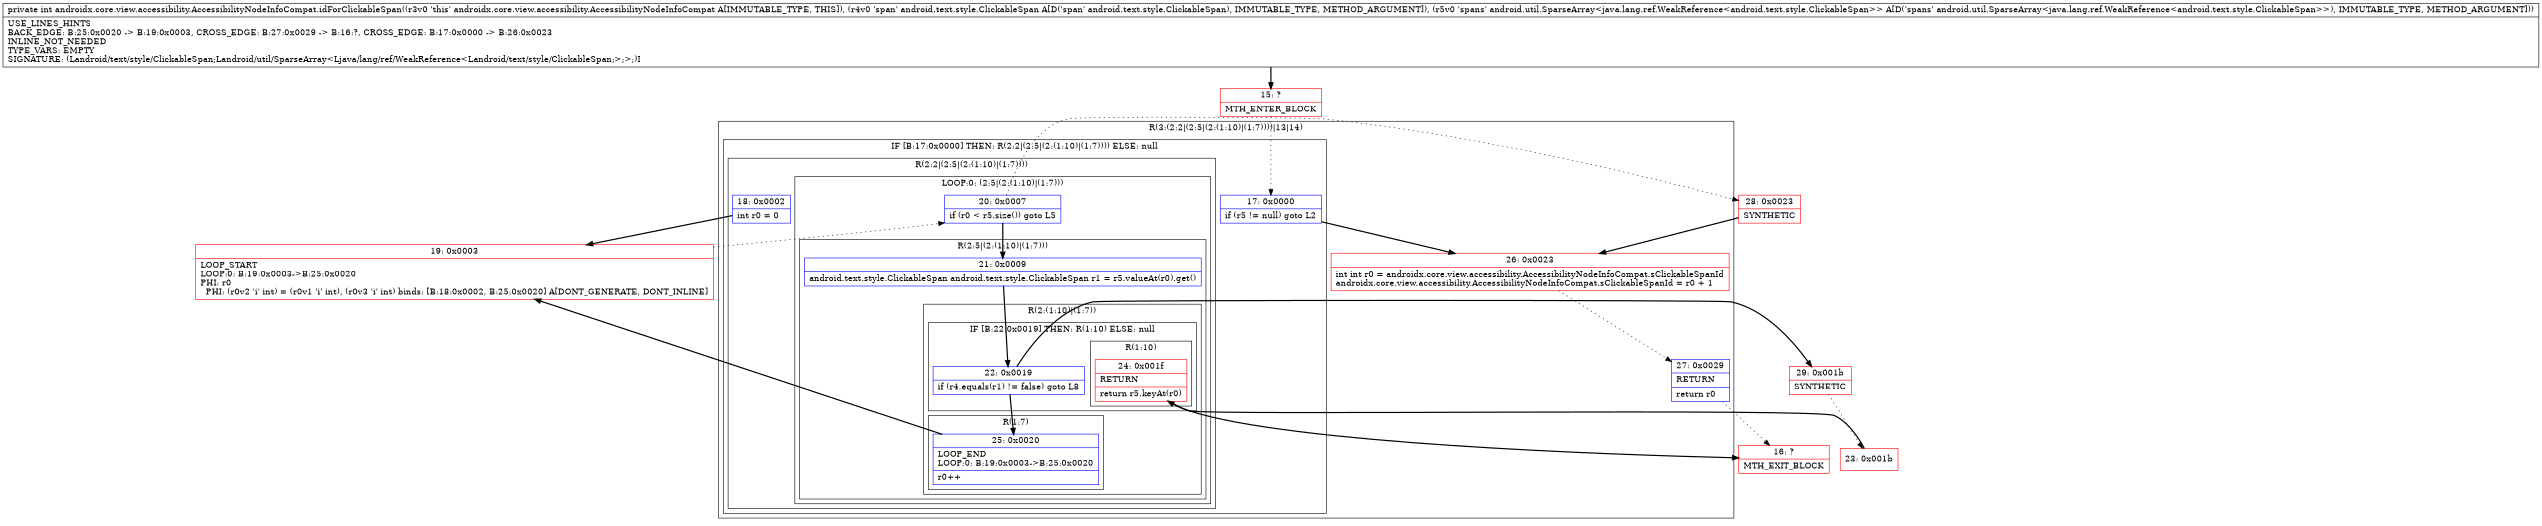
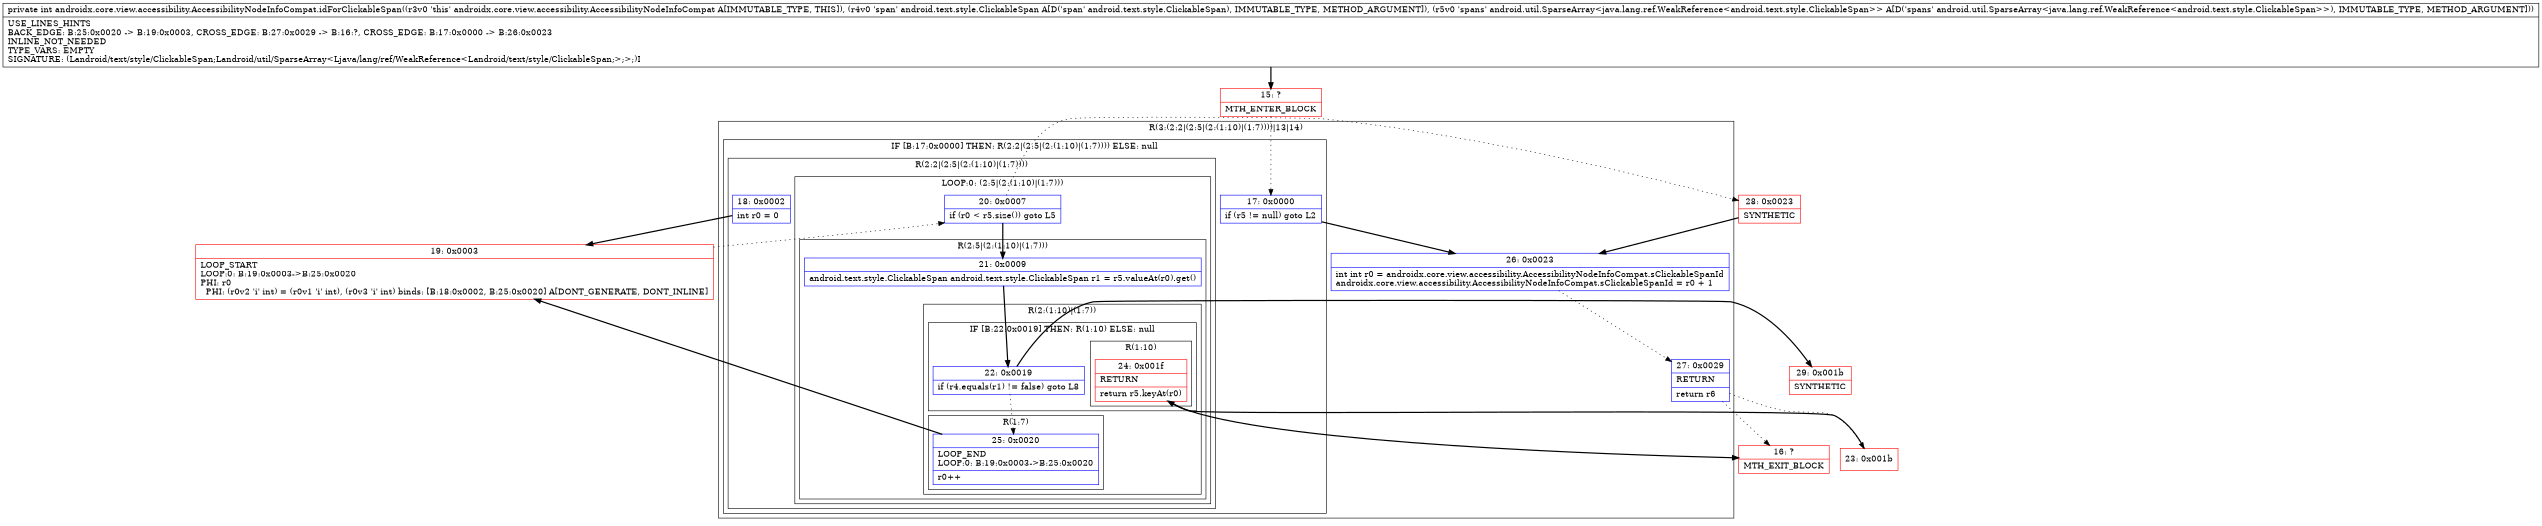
node "26: 0x0023": color red -> blue
node "27: 0x0029": text "return r0" -> "return r6"
edge "22: 0x0019" -> "25: 0x0020": style bold -> dotted
edge "29: 0x001b" -> "23: 0x001b": now "27: 0x0029" -> "23: 0x001b"
